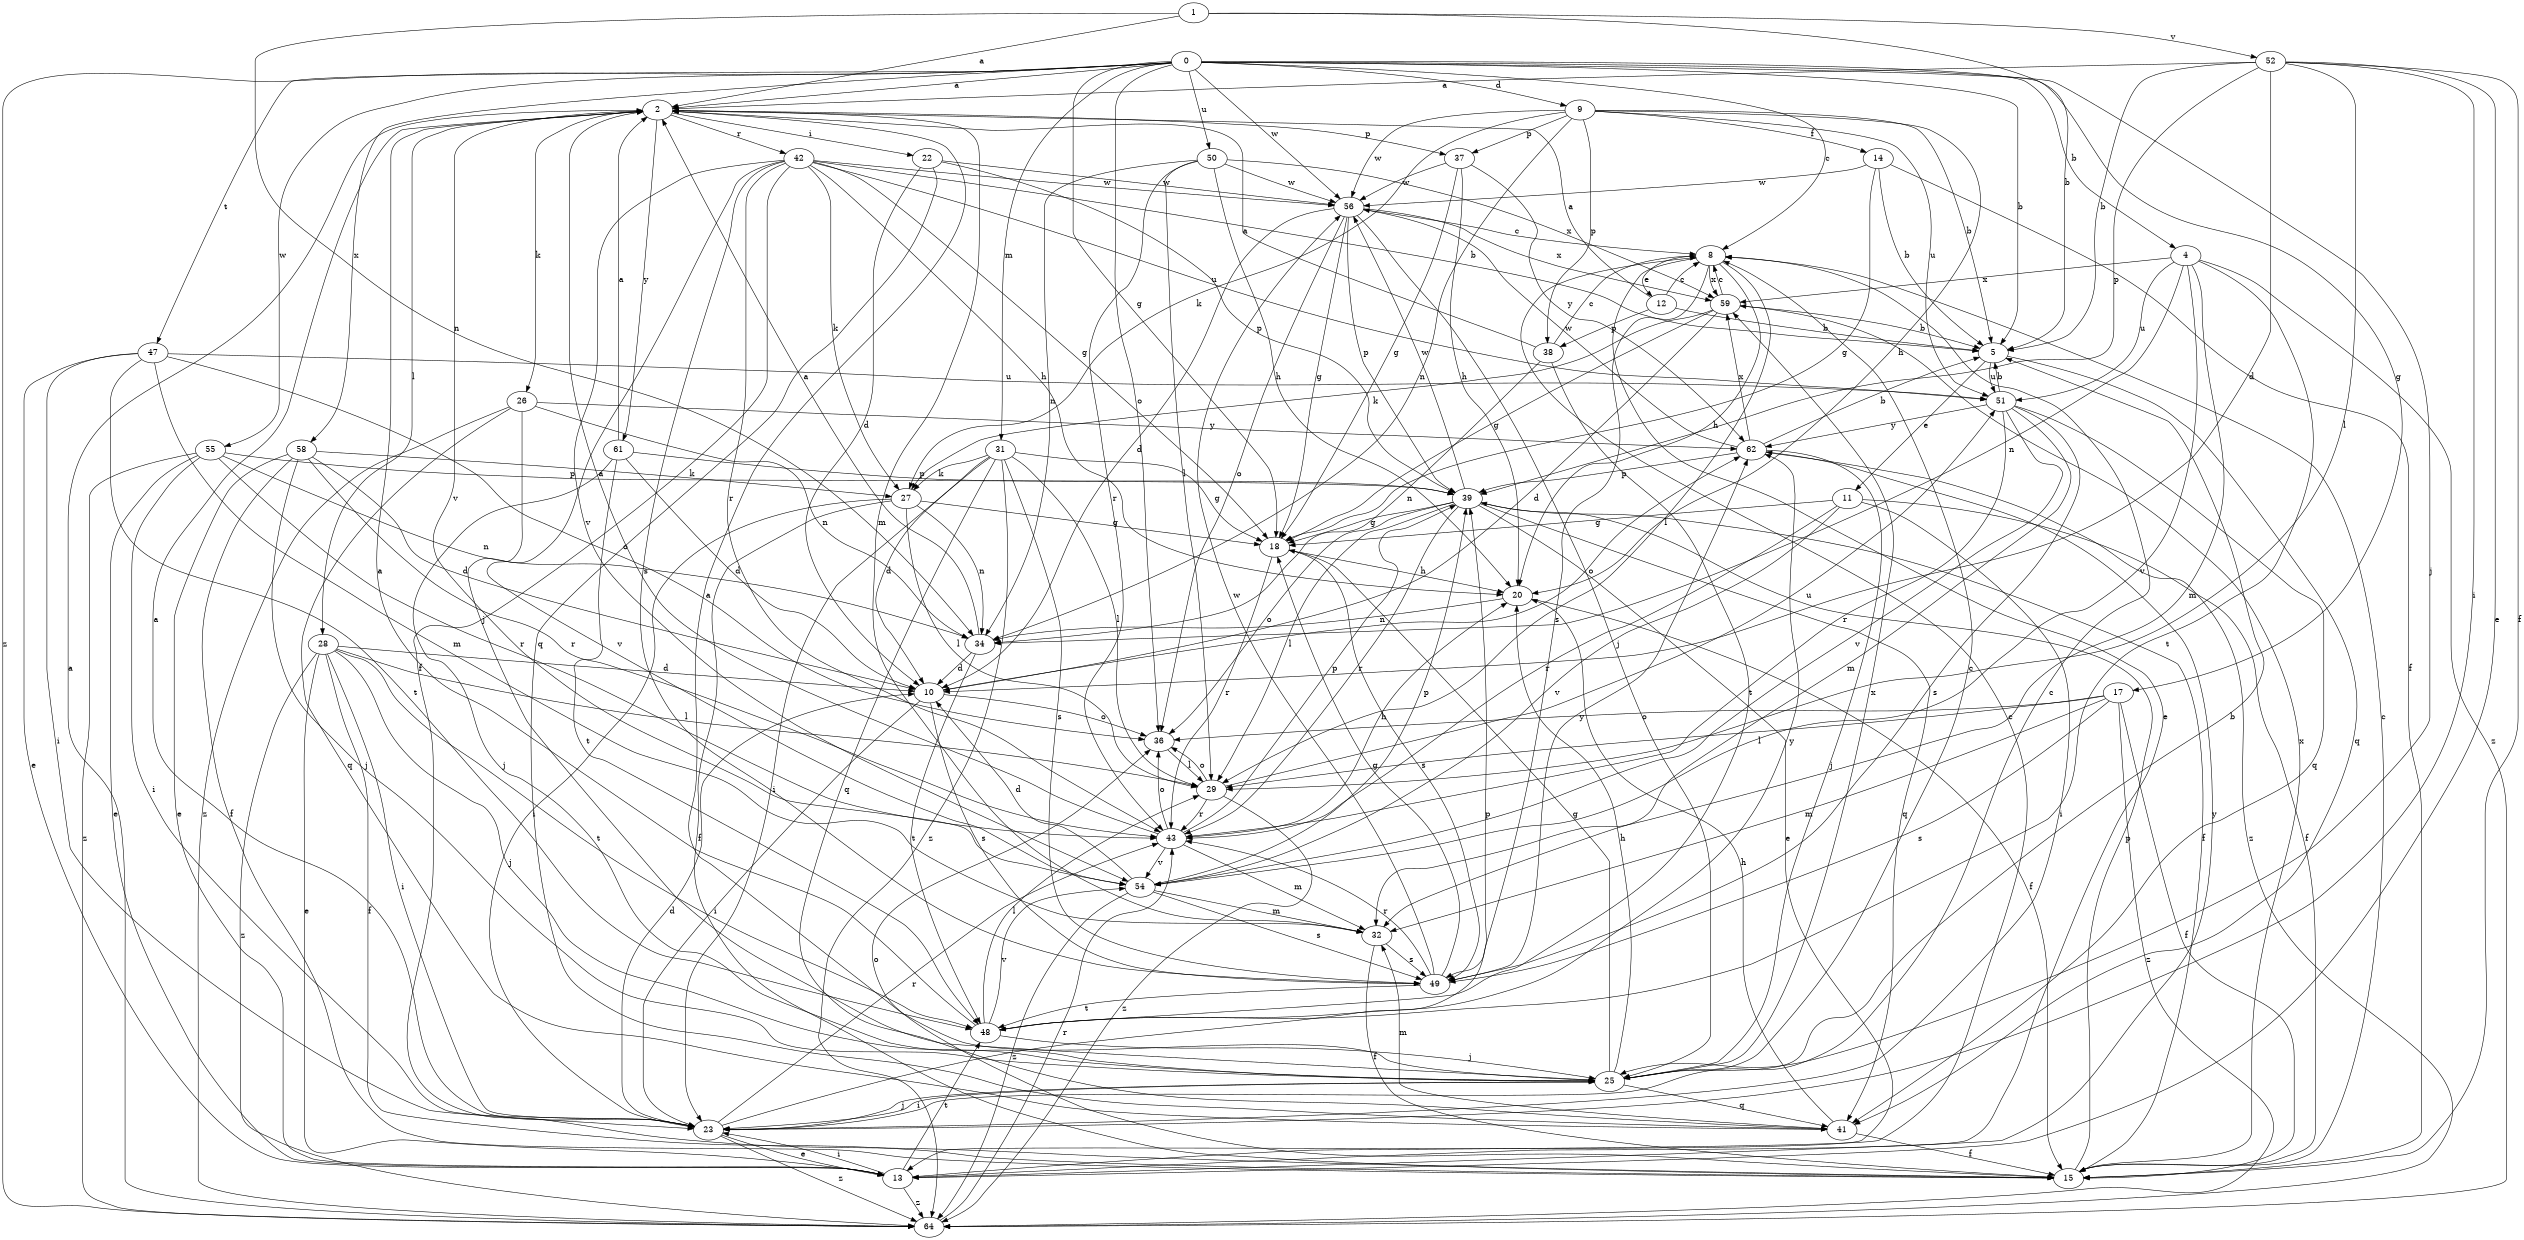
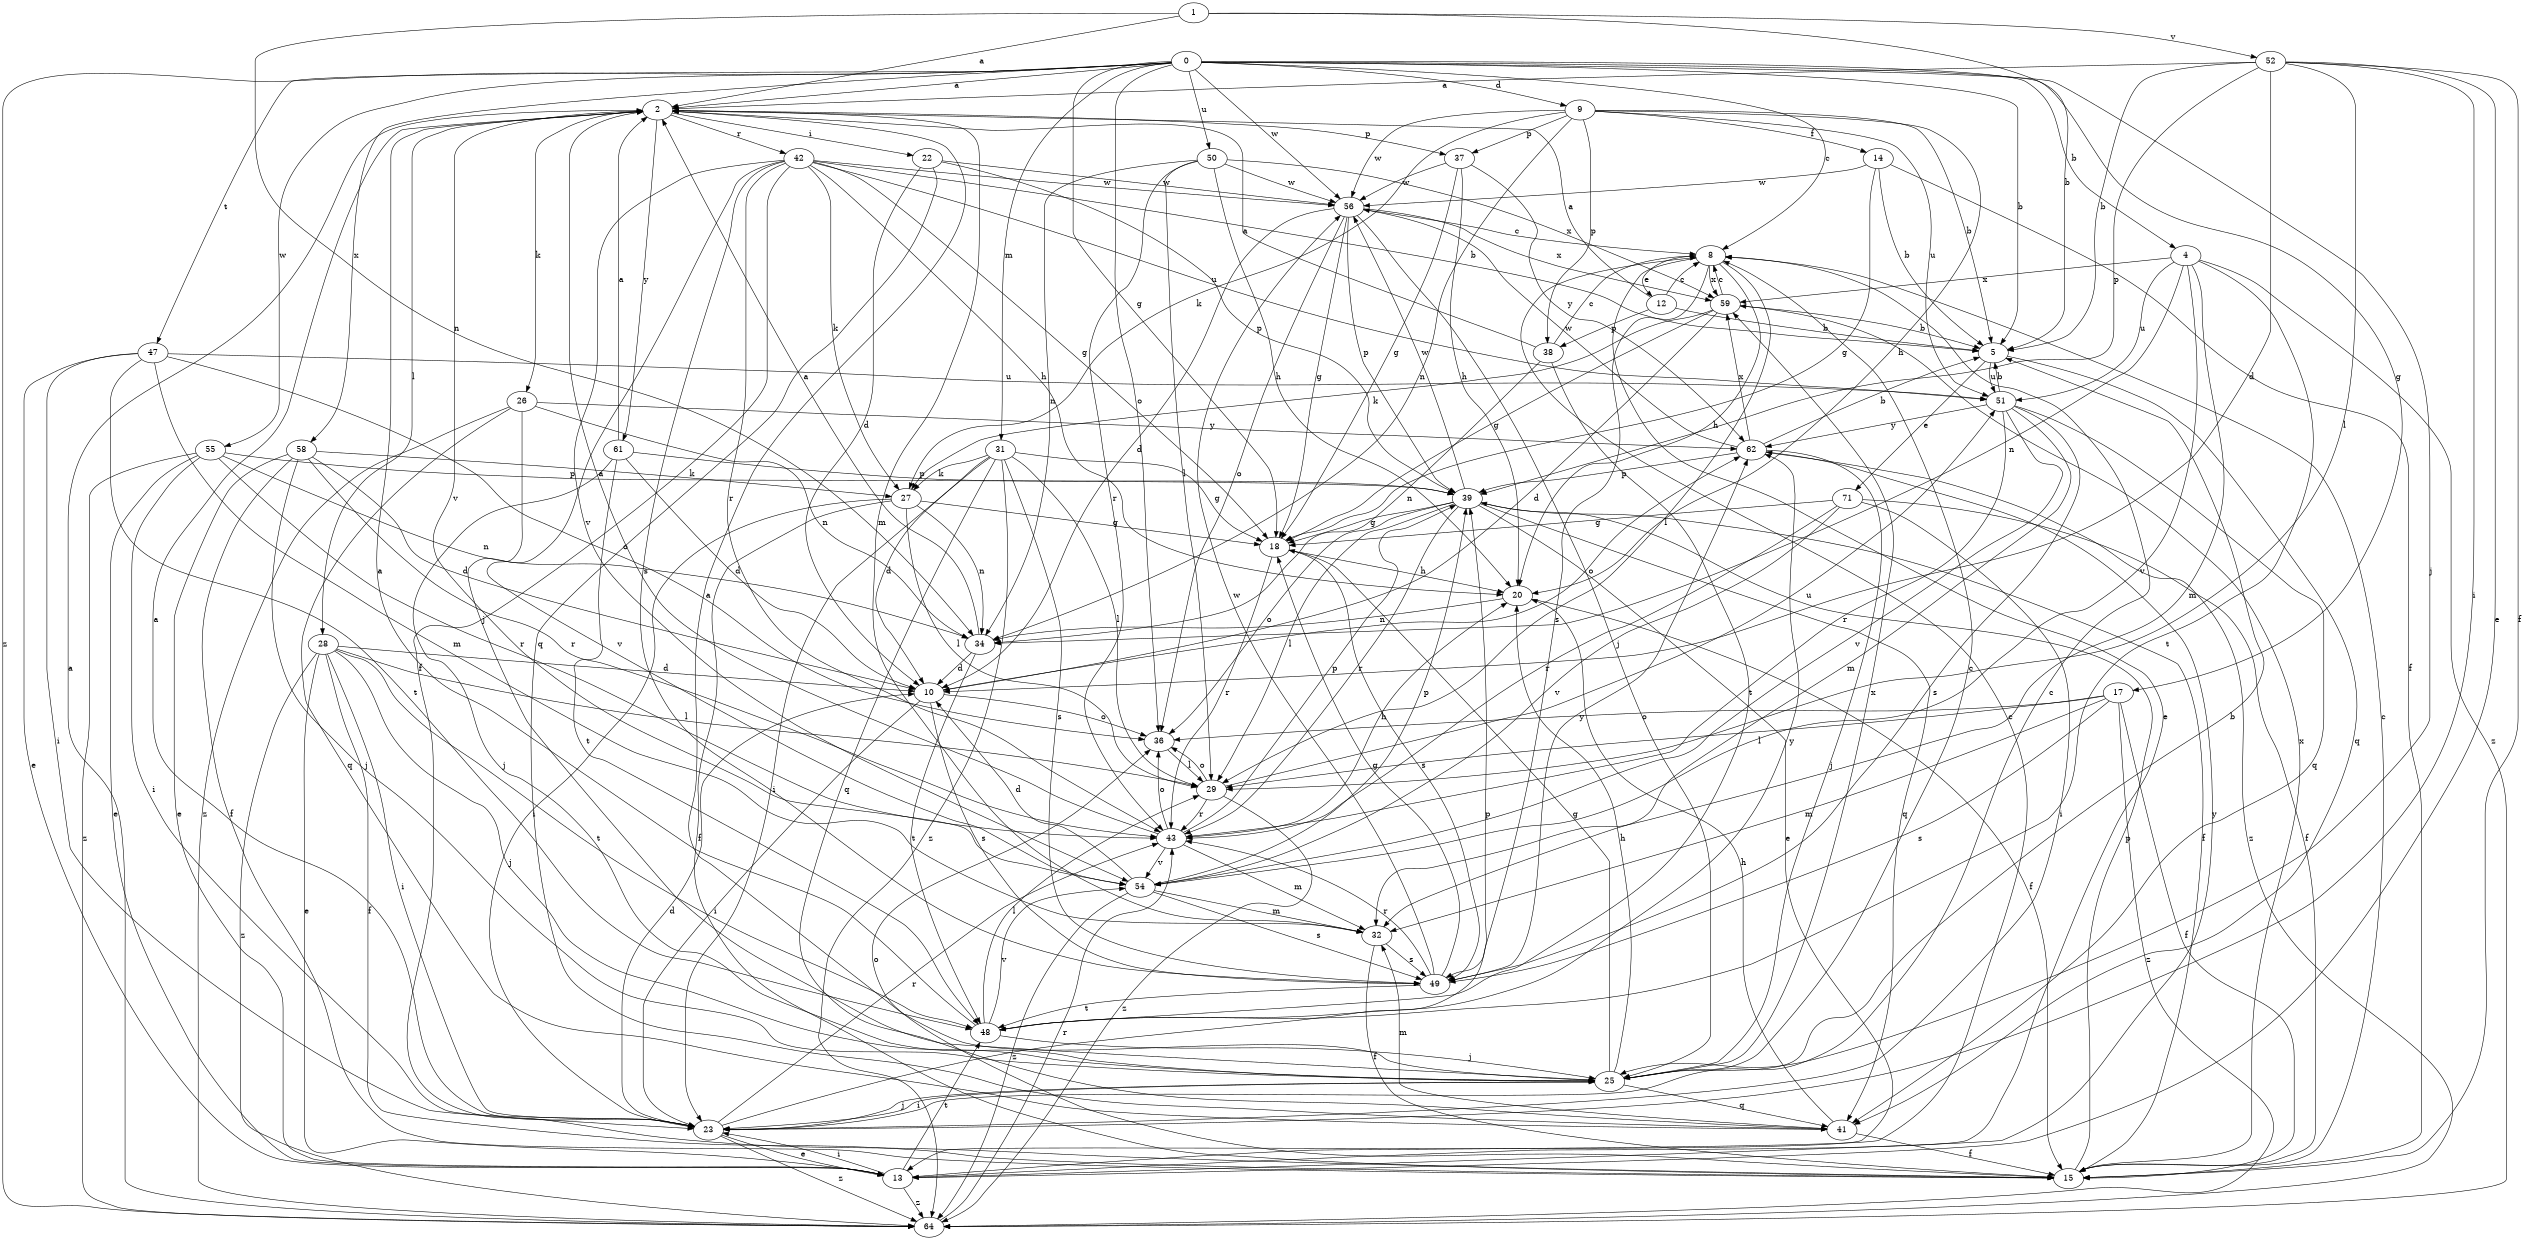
node "11": label "11" -> "71"
